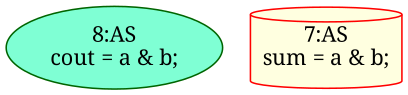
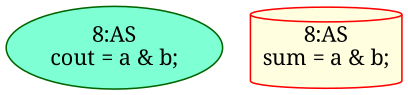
node "7:AS sum = a & b;": label "7:AS sum = a & b;" -> "8:AS sum = a & b;"
